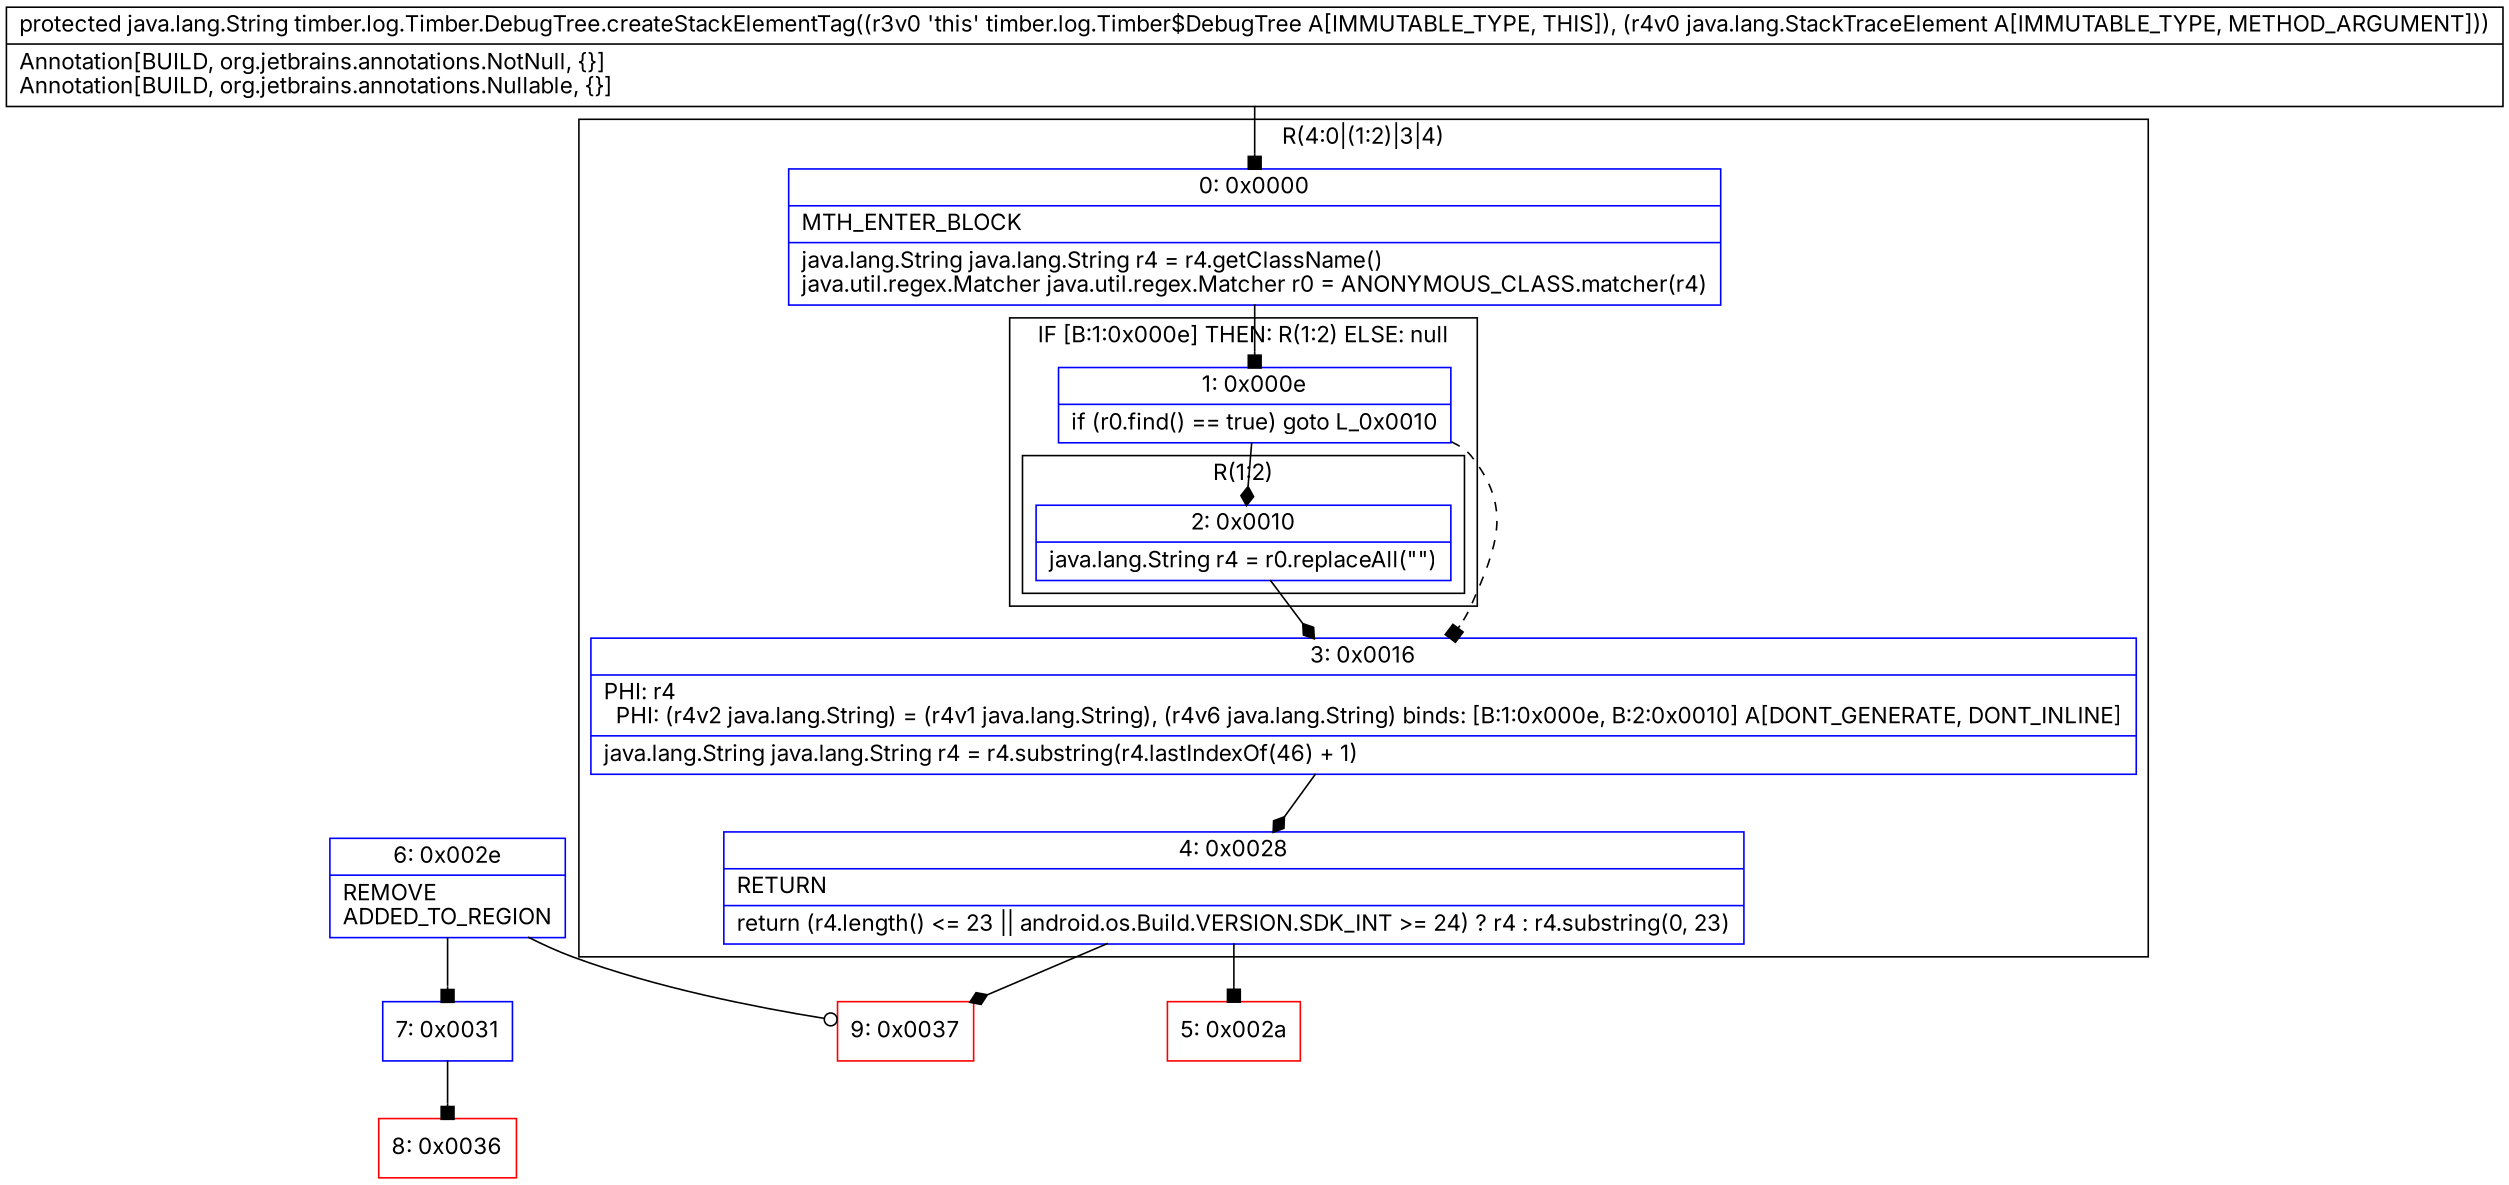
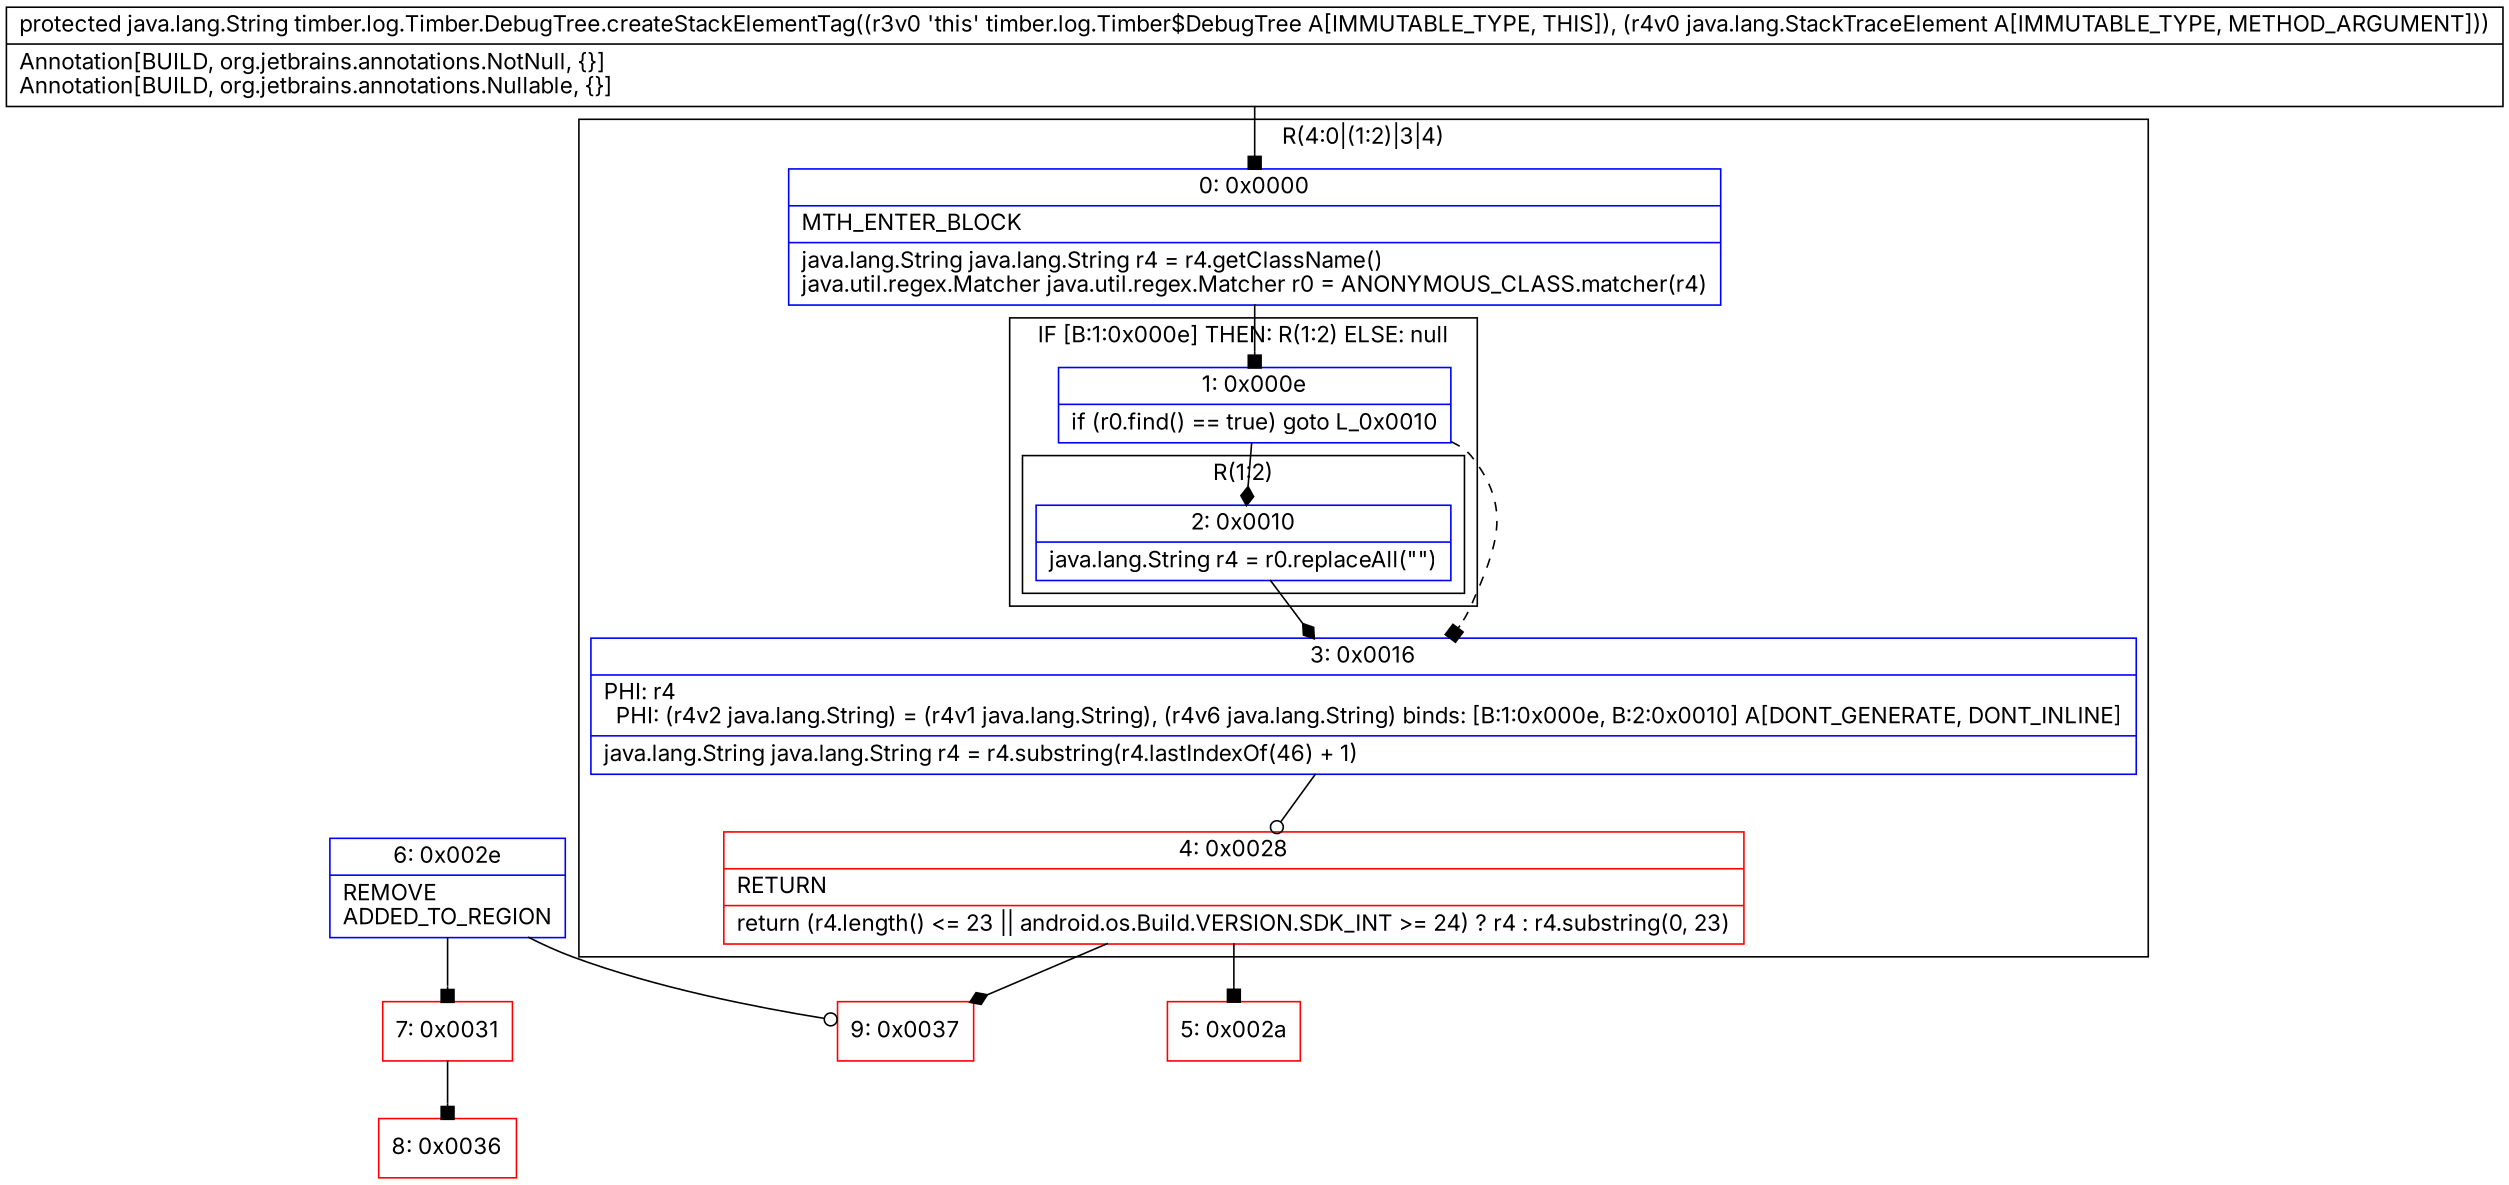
edge "3: 0x0016" -> "4: 0x0028": arrowhead diamond -> odot
node "4: 0x0028": color blue -> red
node "7: 0x0031": color blue -> red
